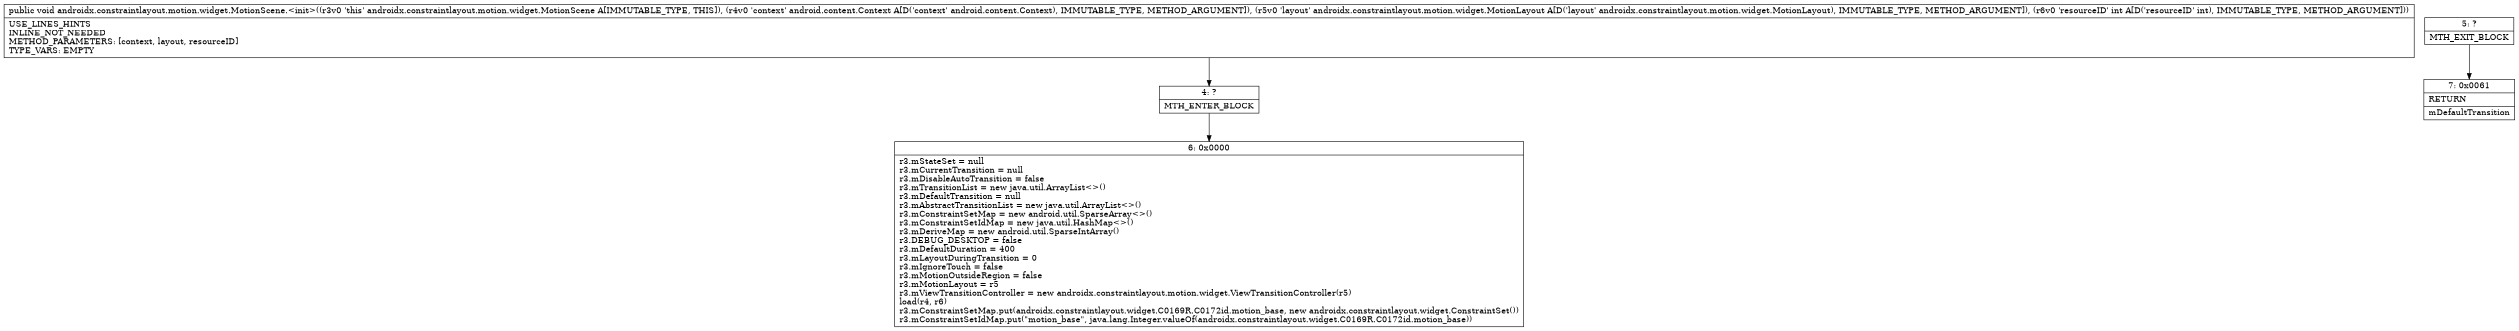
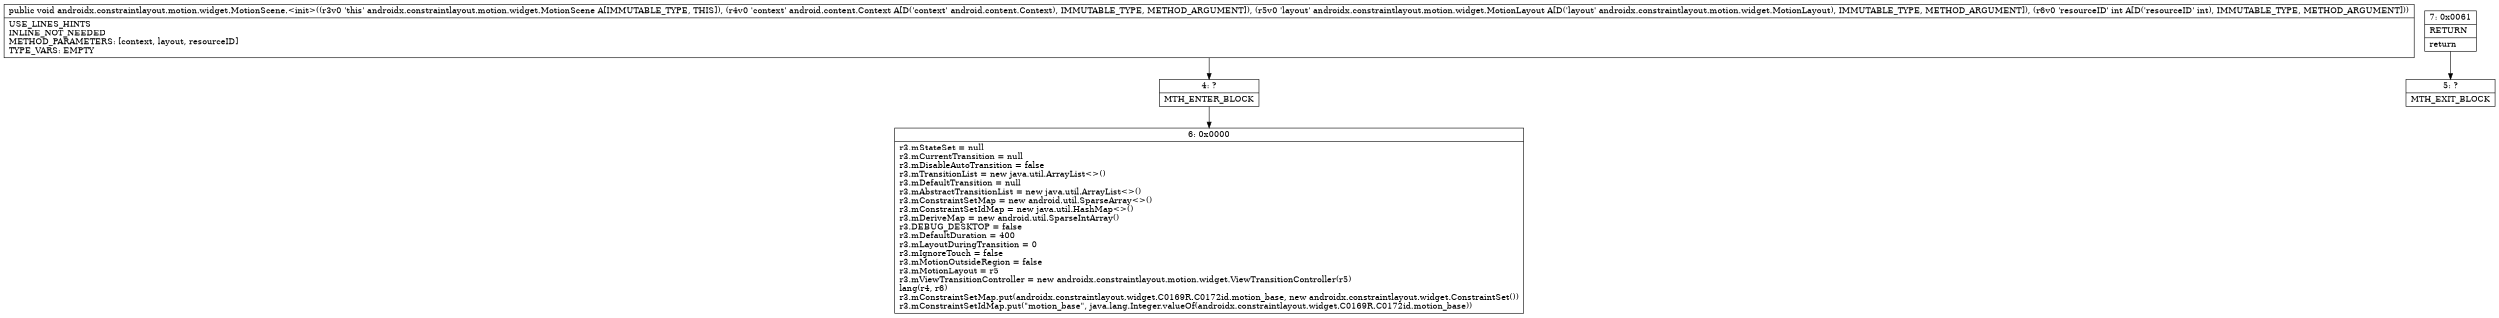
edge "5: ?" -> "7: 0x0061": reversed
node "7: 0x0061": text "mDefaultTransition" -> "return"
node "6: 0x0000": text "load(r4, r6)" -> "lang(r4, r6)"
